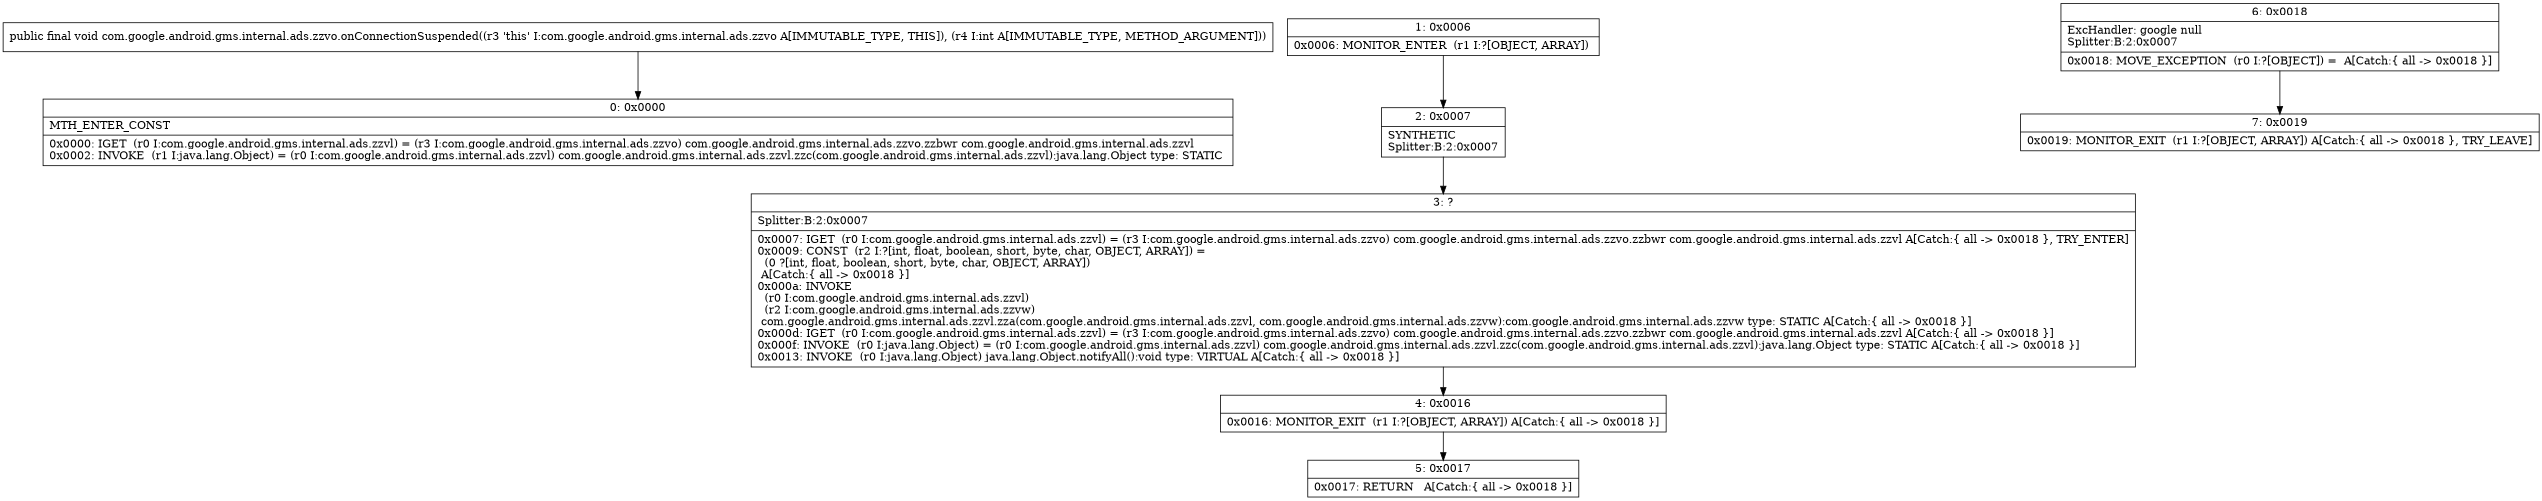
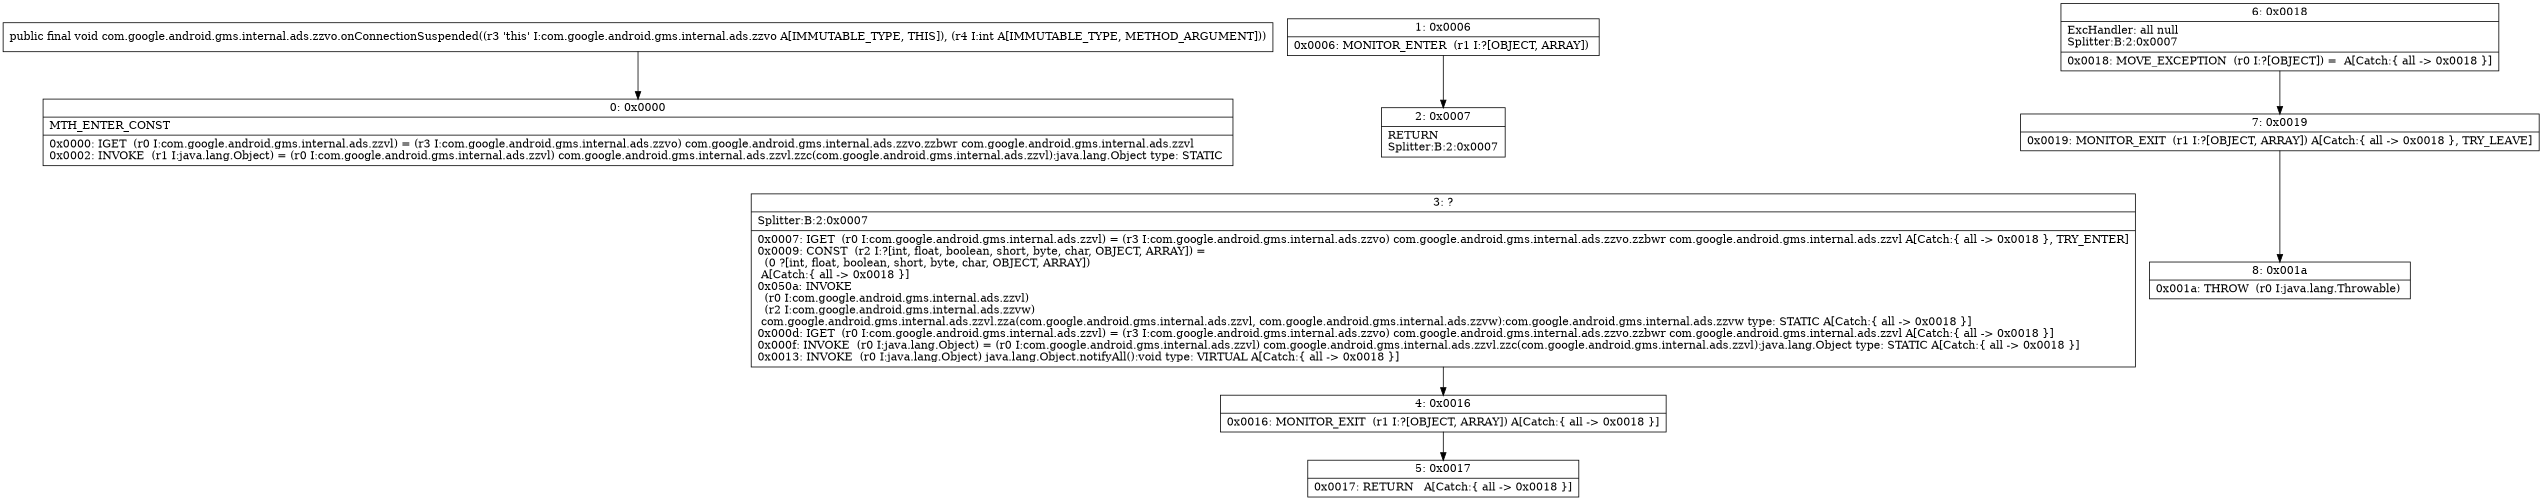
node "6: 0x0018": text "ExcHandler: google null" -> "ExcHandler: all null"
node "2: 0x0007": text "SYNTHETIC" -> "RETURN"
edge "2: 0x0007" -> "3: ?": removed
node "8: 0x001a": added
node "3: ?": text "0x000a: INVOKE" -> "0x050a: INVOKE"
